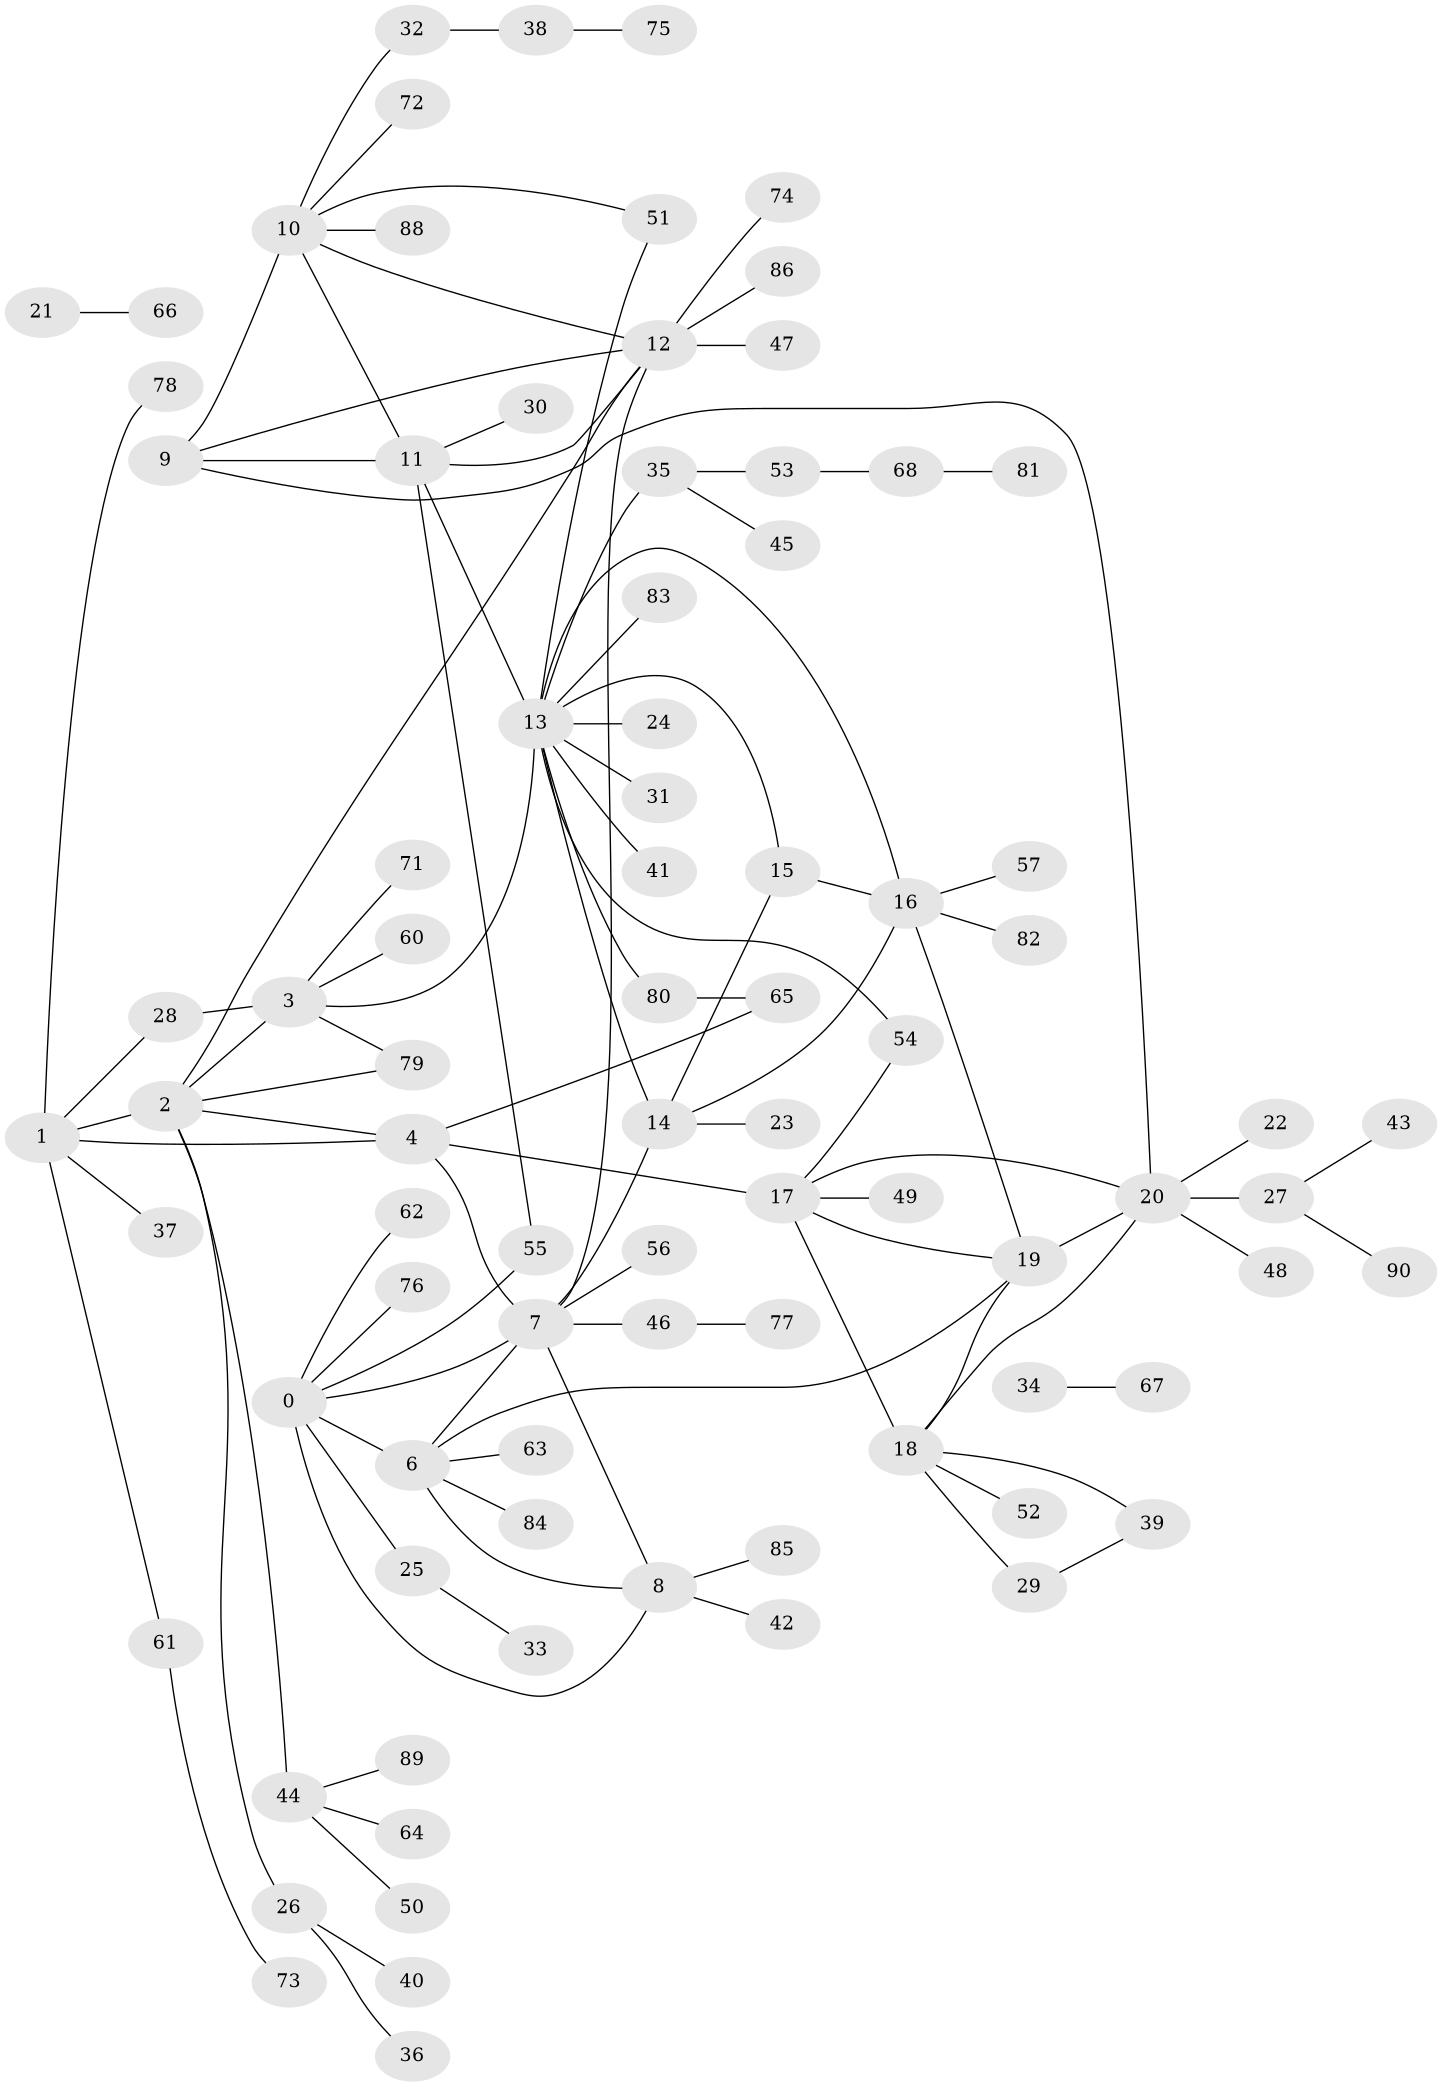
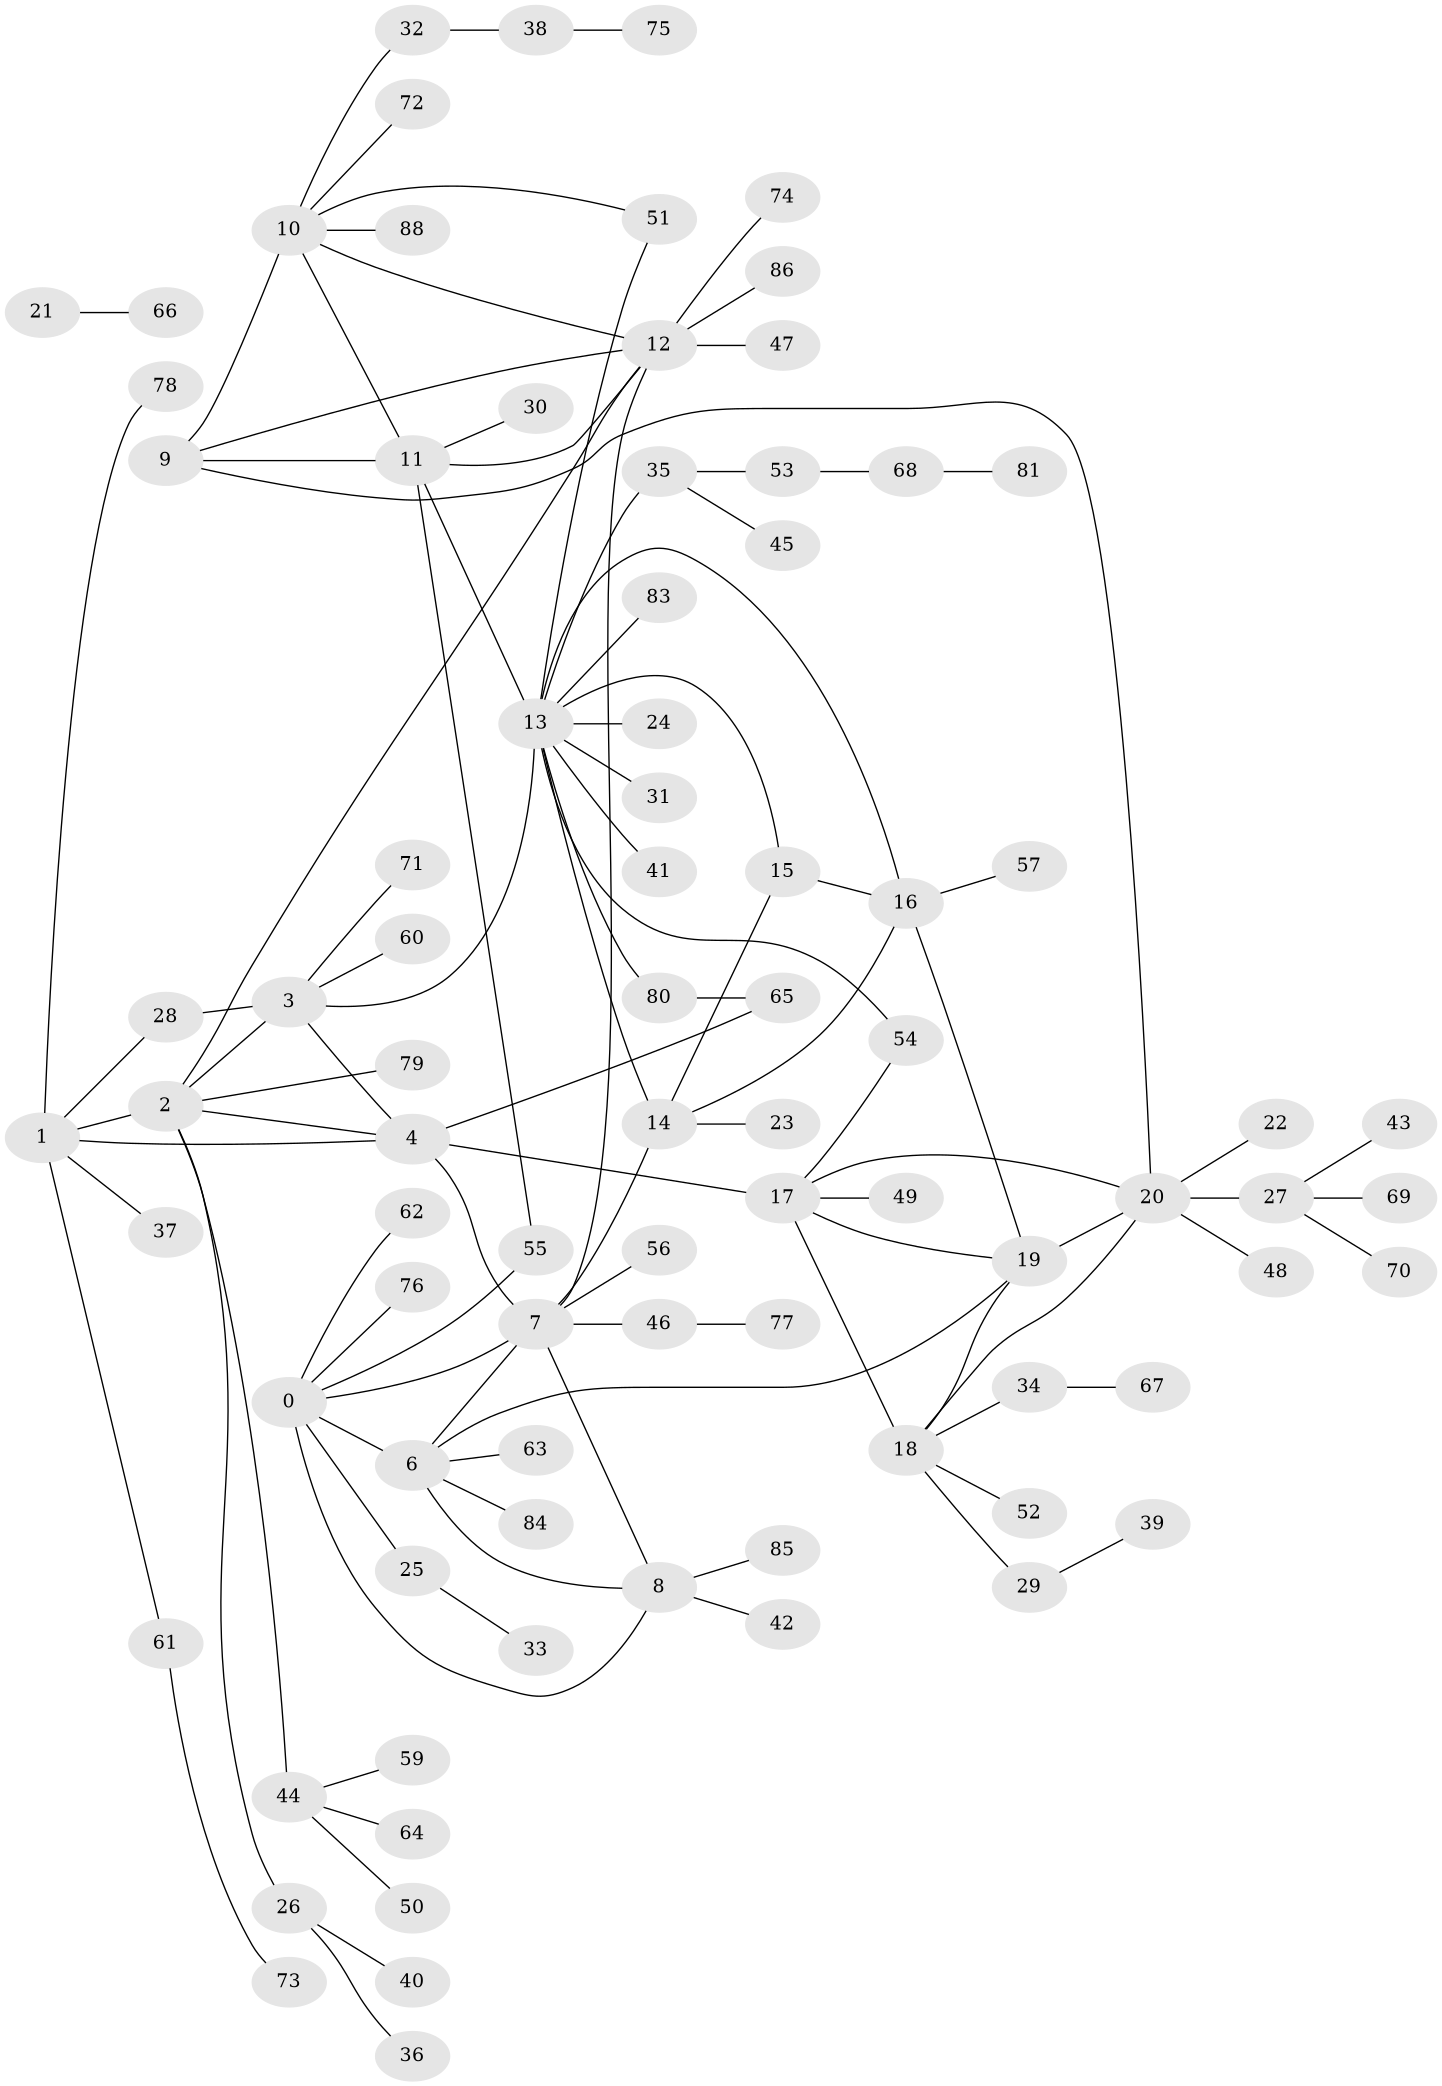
node "82": removed
edge "3" -- "79": now "3" -- "4"
node "69": added
node "90": label "90" -> "70"
edge "18" -- "39": now "18" -- "34"
node "89": label "89" -> "59"
